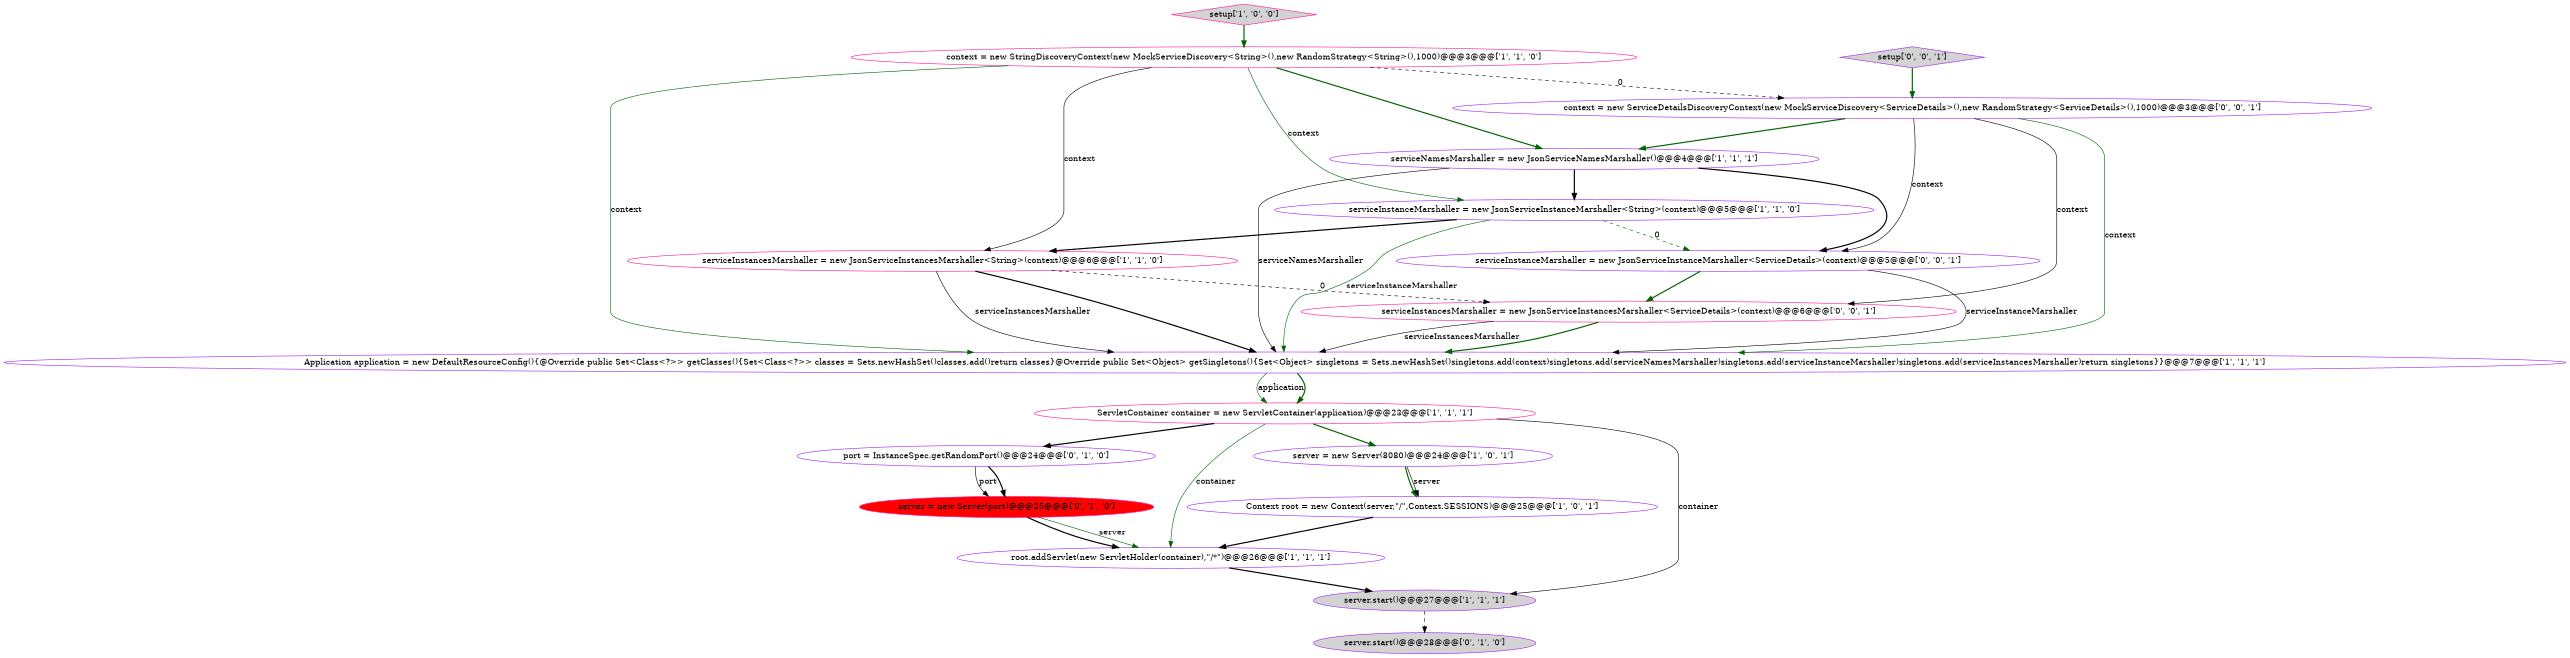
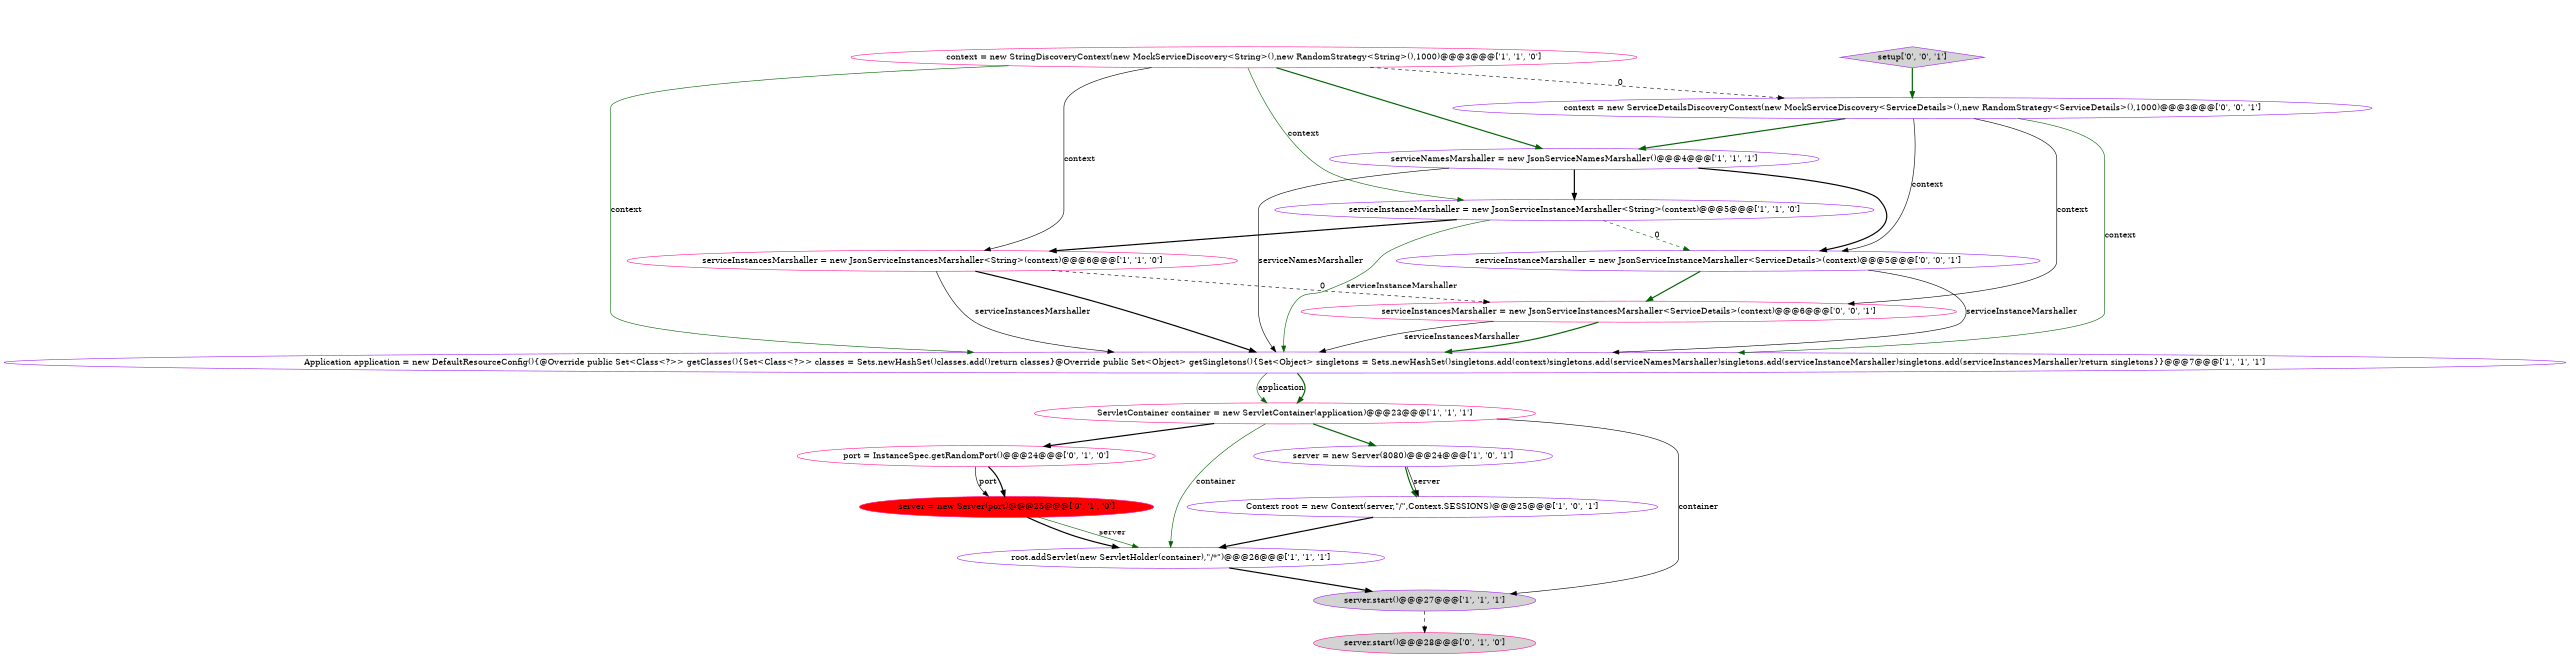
node "setup['1', '0', '0']": removed
node "port = InstanceSpec.getRandomPort()@@@24@@@['0', '1', '0']": color purple -> deeppink
node "server.start()@@@28@@@['0', '1', '0']": color purple -> deeppink
